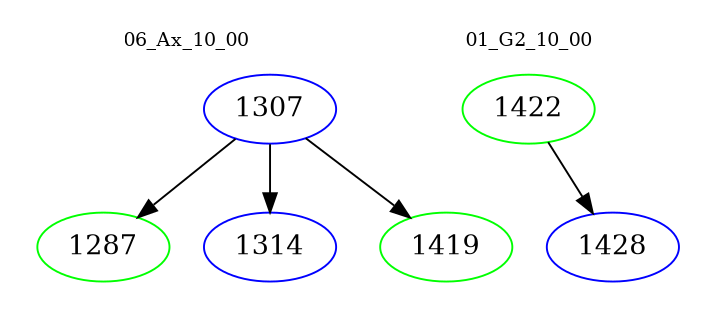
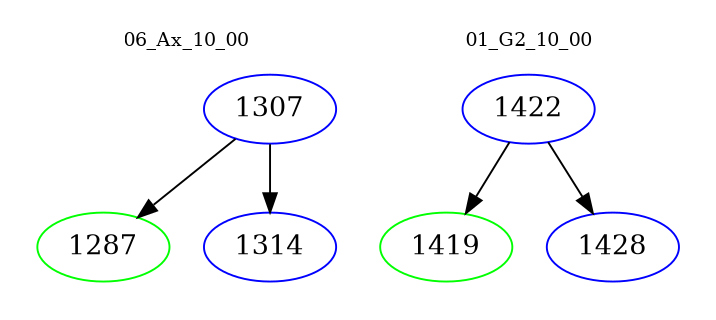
node "1422": color green -> blue
edge "1307" -> "1419": now "1422" -> "1419"
